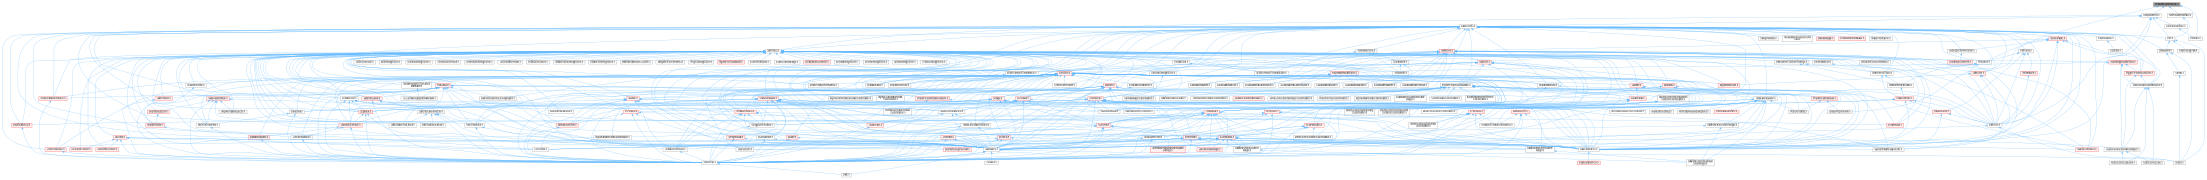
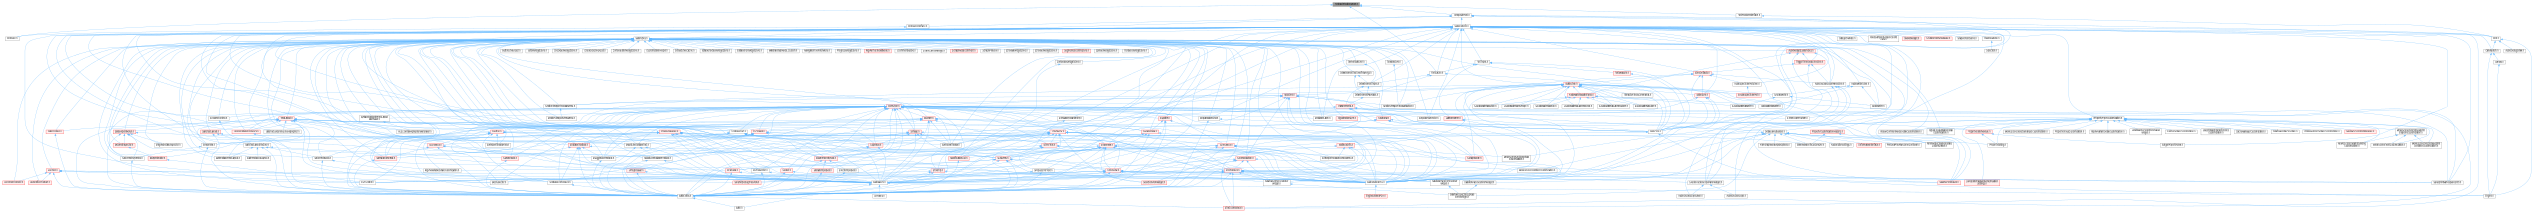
node "SGraphPinBool.h": added
node "SegmentedControlStyle.h": added
edge "TriggerThresholdLineStyle.h" -> "StyleDefaults.h": reversed
edge "STreeView.h" -> "DataflowFacesOutlinerWidget.h": reversed
edge "SlateExtras.h" -> "STextComboBox.h": reversed
